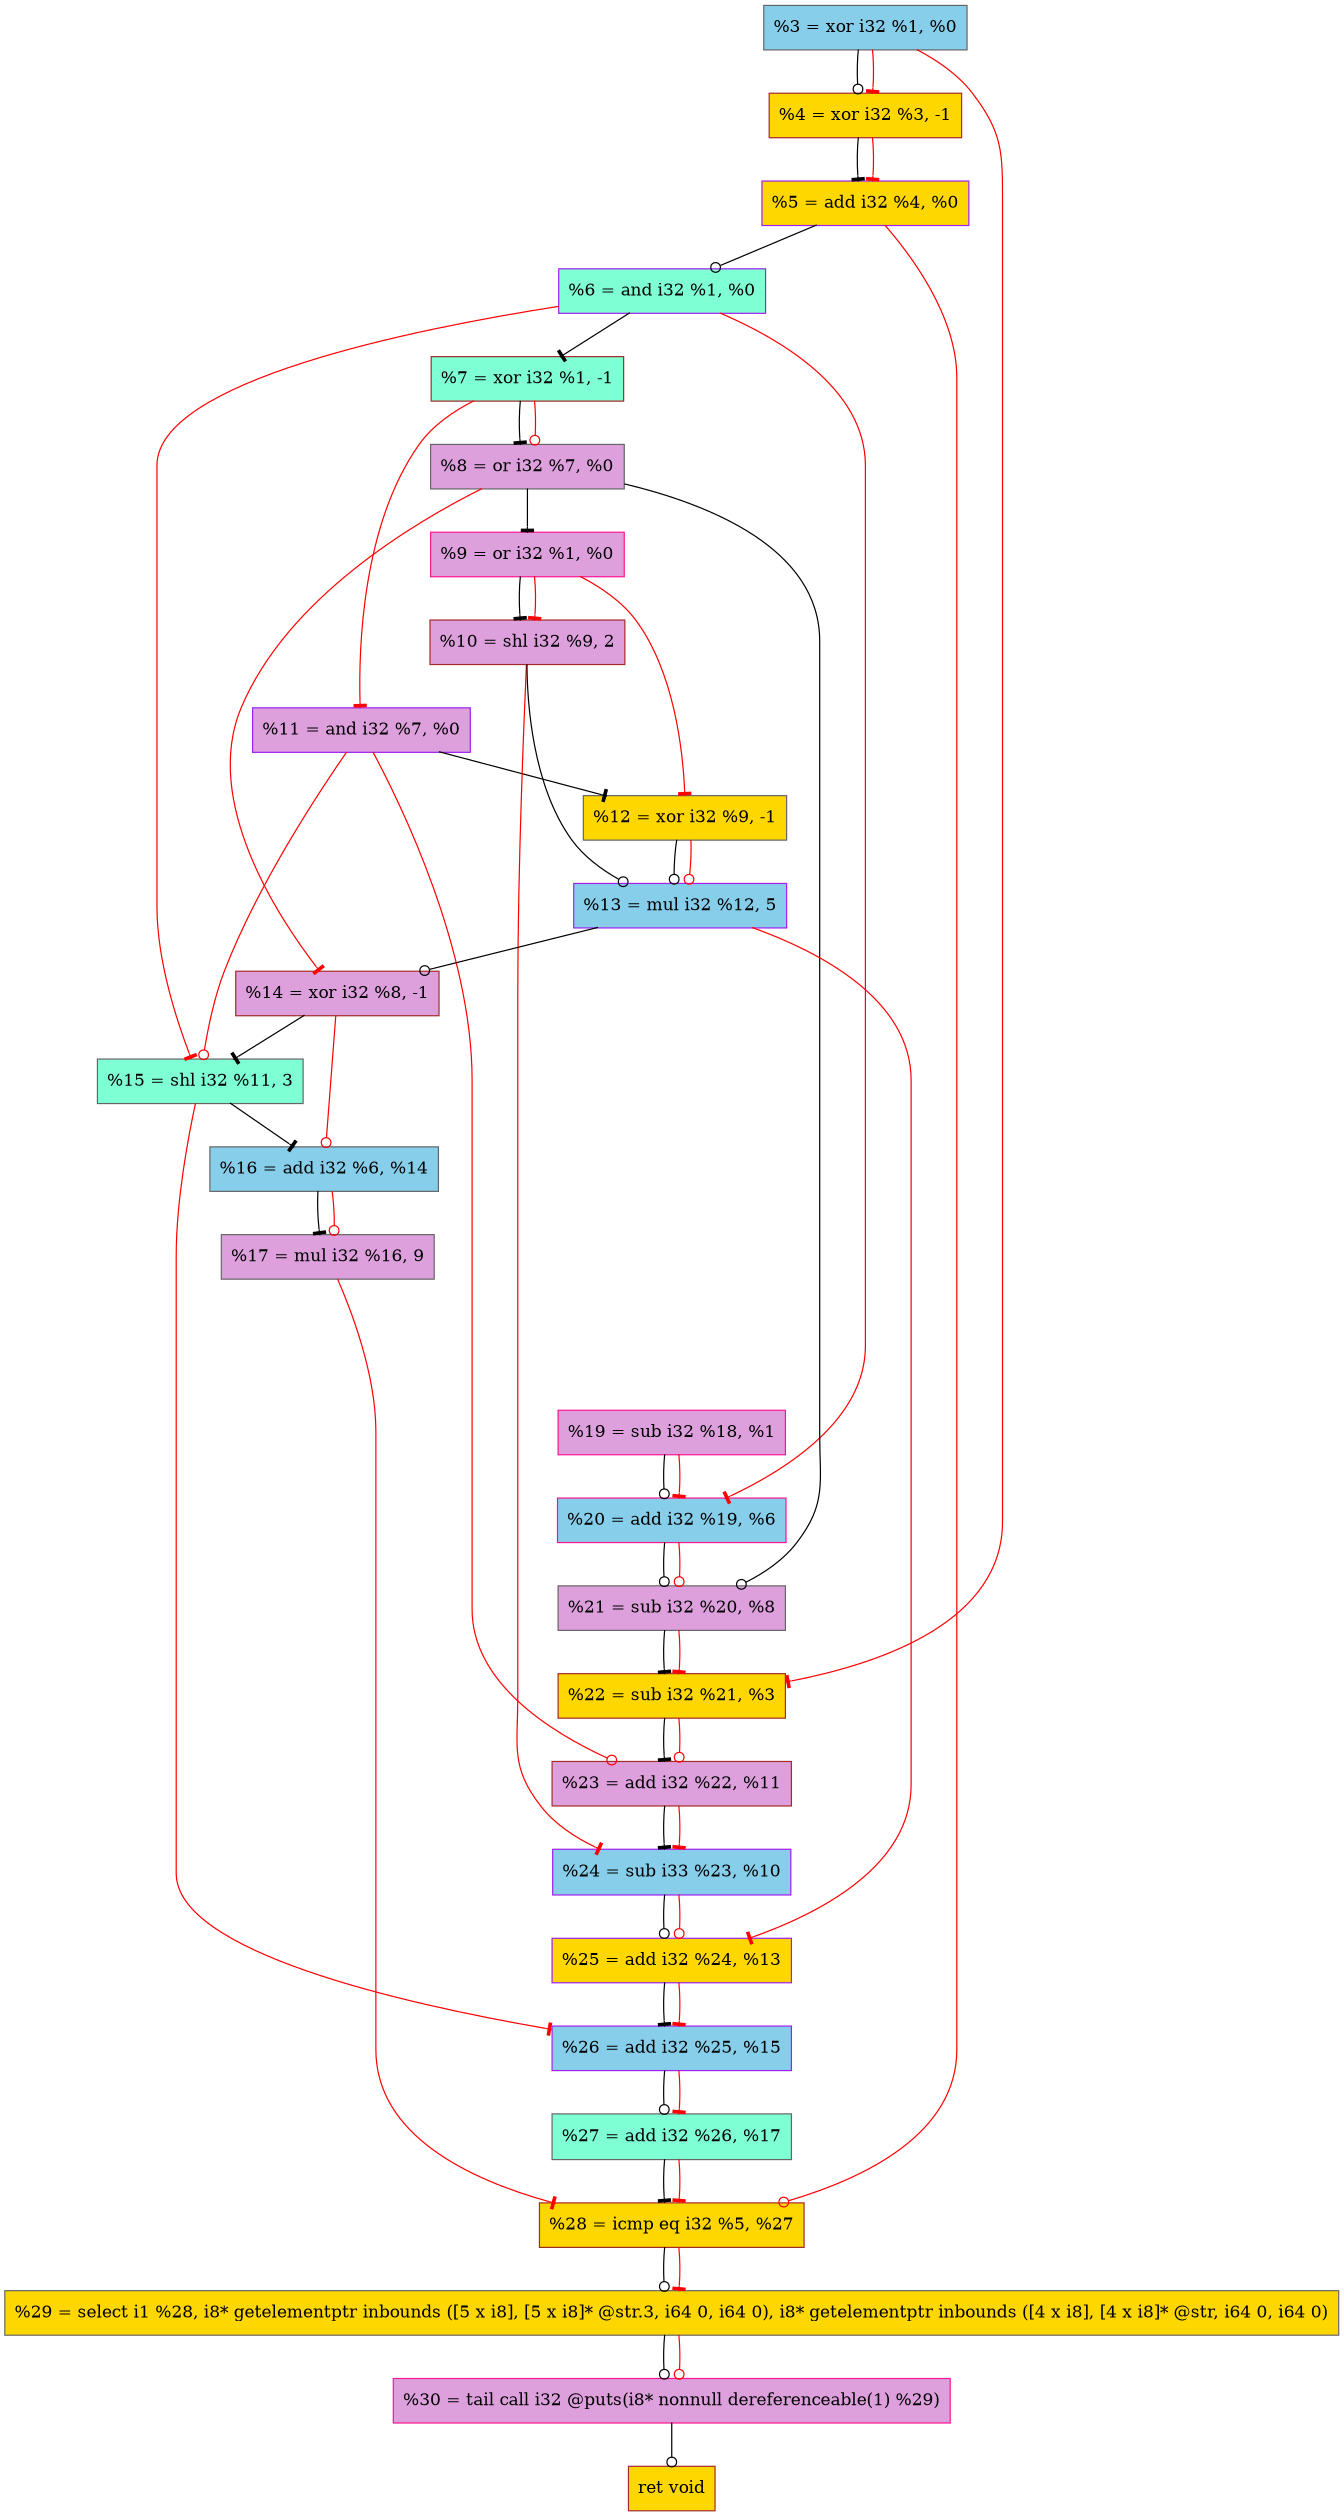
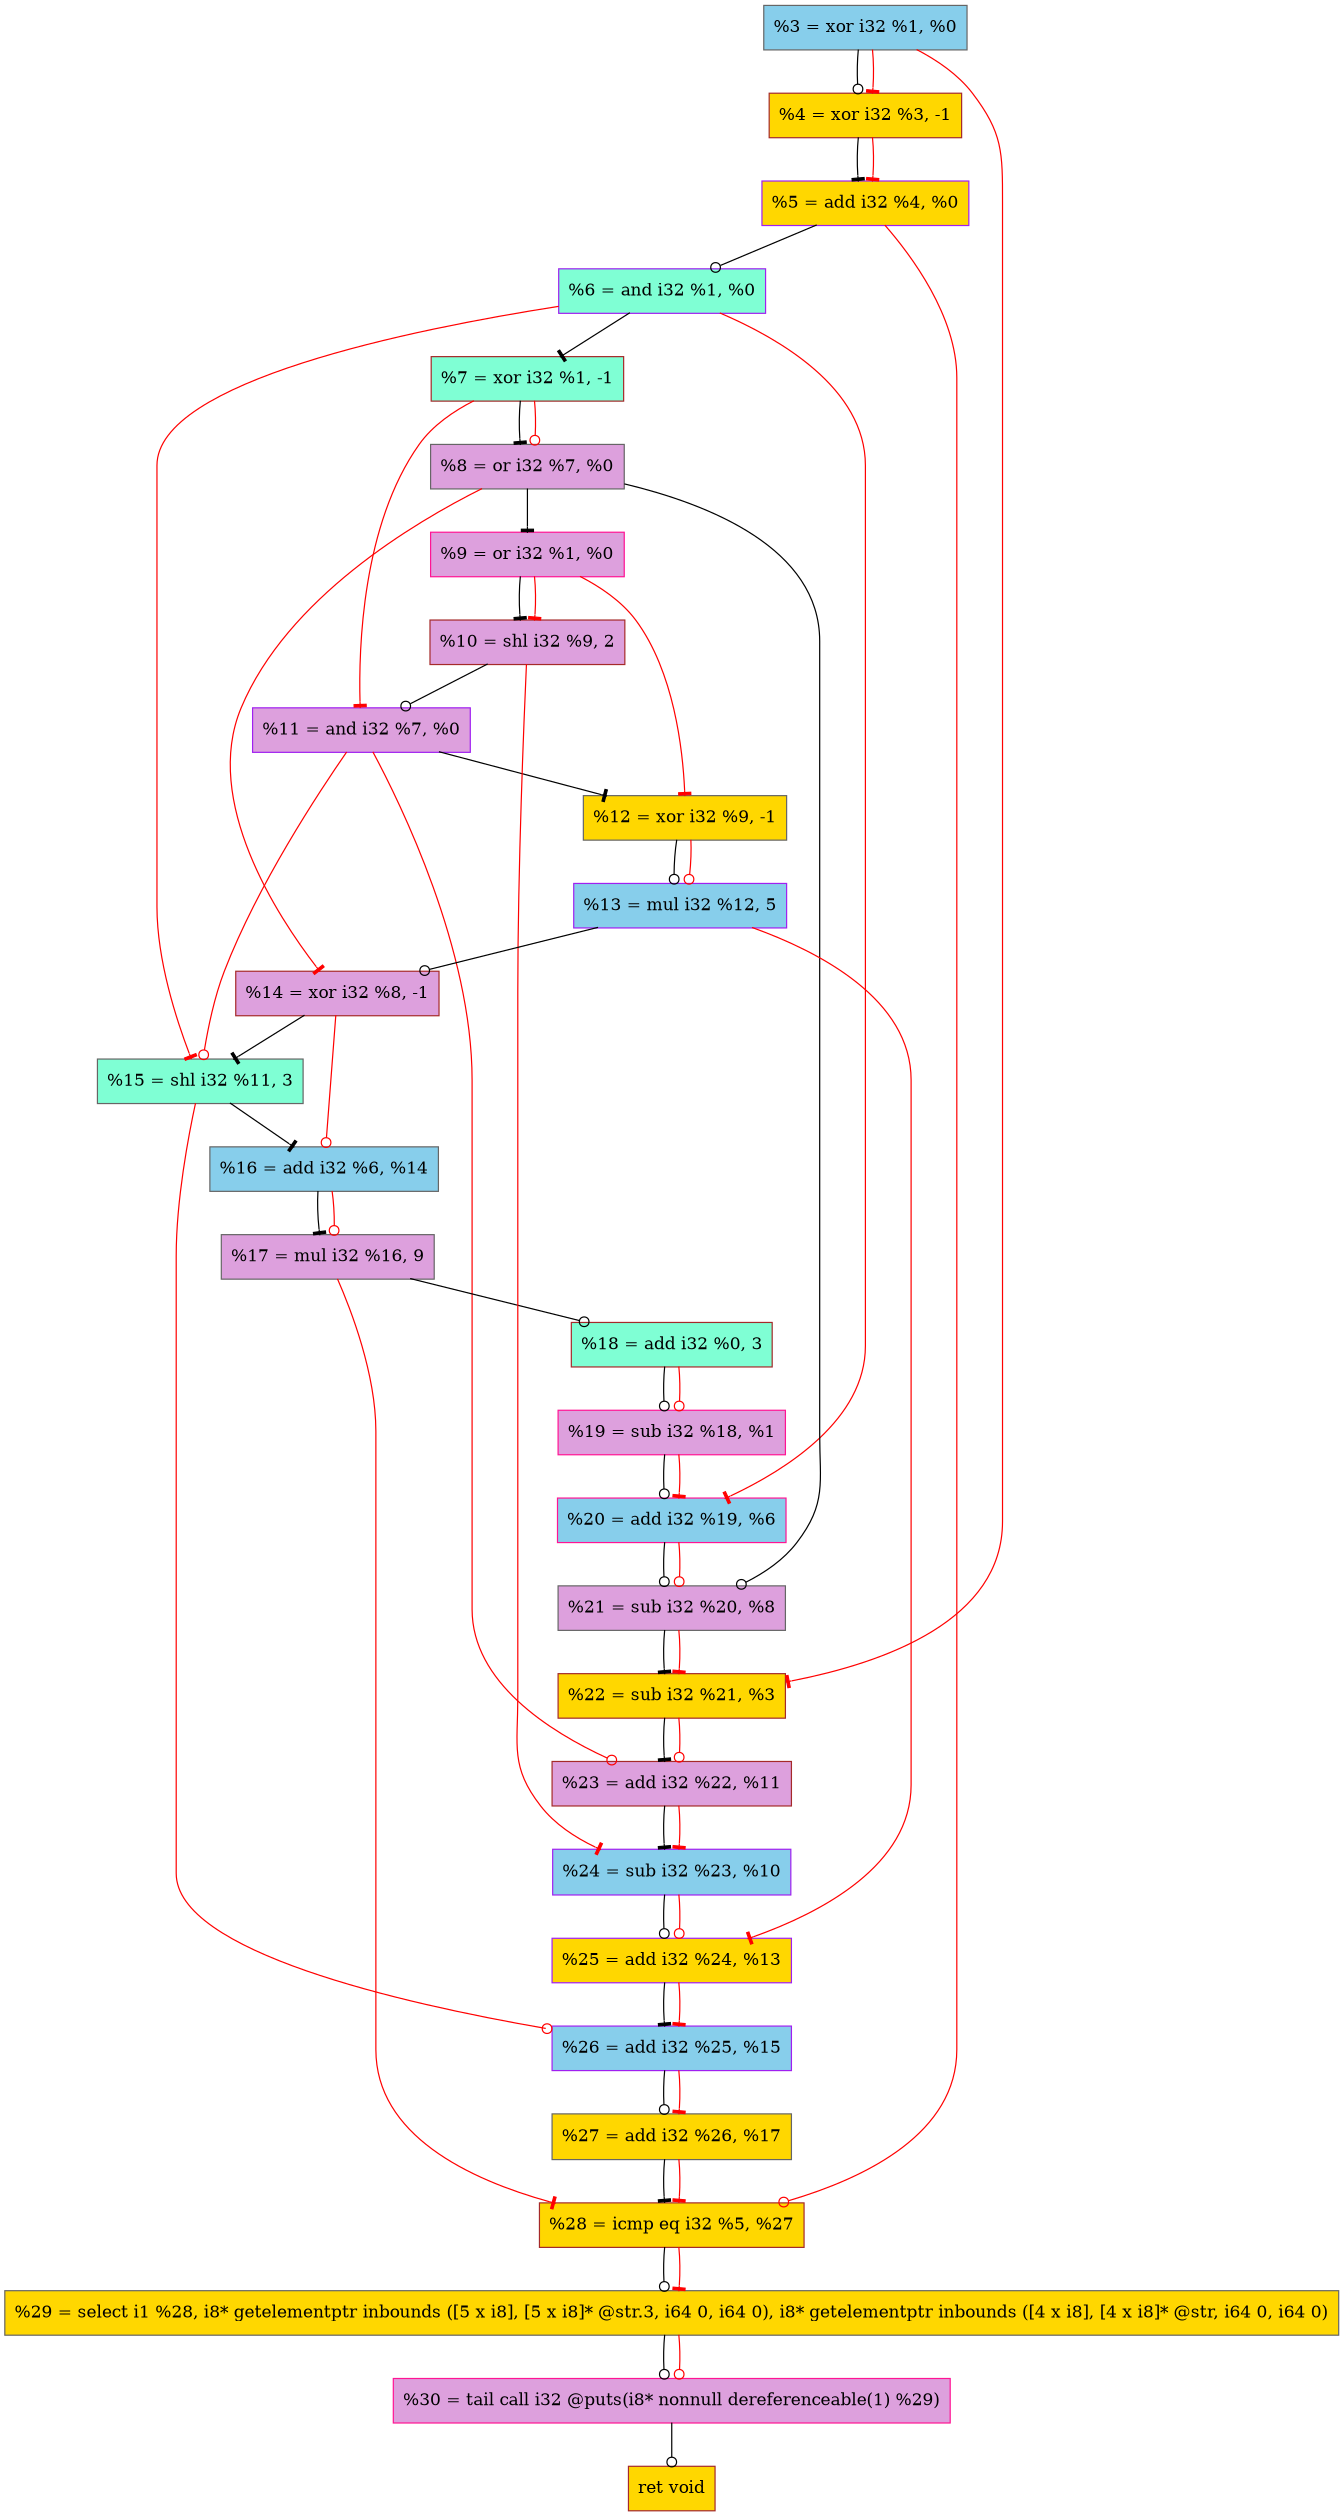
edge "%10 = shl i32 %9, 2" -> "%13 = mul i32 %12, 5": now "%10 = shl i32 %9, 2" -> "%11 = and i32 %7, %0"
node "%18 = add i32 %0, 3": added
edge "%15 = shl i32 %11, 3" -> "%26 = add i32 %25, %15": arrowhead tee -> odot
node "%24 = sub i33 %23, %10": label "%24 = sub i33 %23, %10" -> "%24 = sub i32 %23, %10"
node "%27 = add i32 %26, %17": fillcolor aquamarine -> gold
